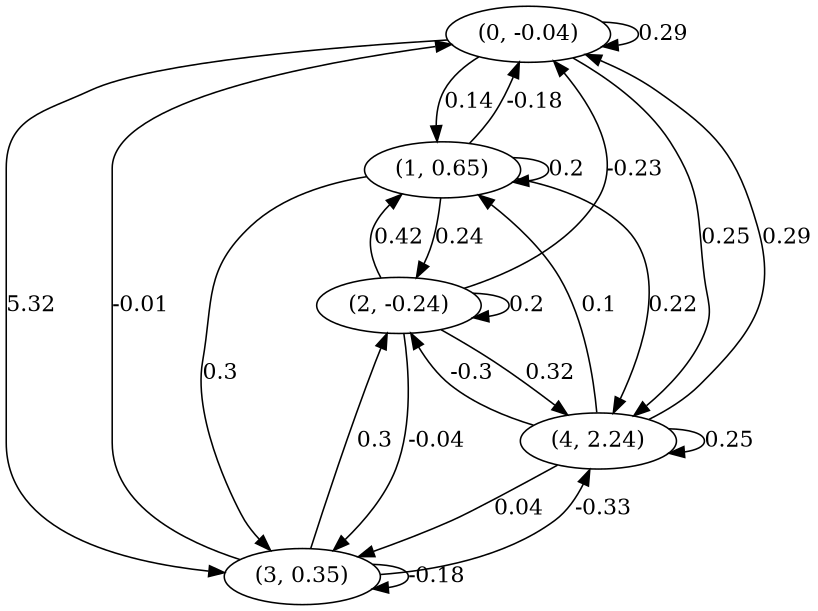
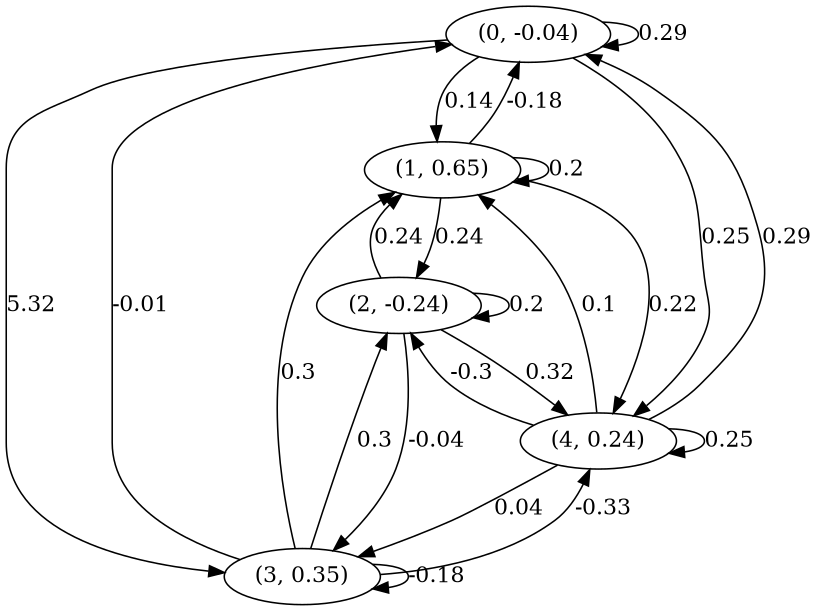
edge "(2, -0.24)" -> "(0, -0.04)": removed, label "-0.23"
edge "(2, -0.24)" -> "(1, 0.65)": label "0.42" -> "0.24"
edge "(1, 0.65)" -> "(3, 0.35)": reversed
node "(4, 2.24)": label "(4, 2.24)" -> "(4, 0.24)"
